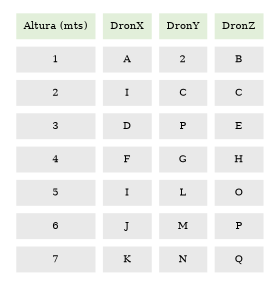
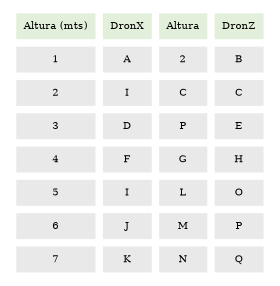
node "Altura (mts)": text "DronY" -> "Altura"
